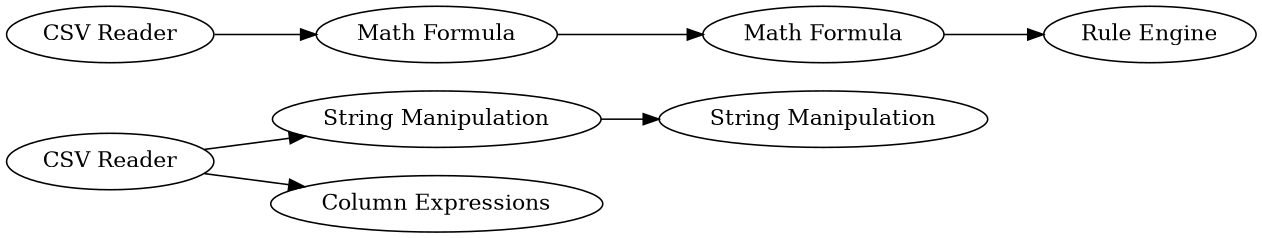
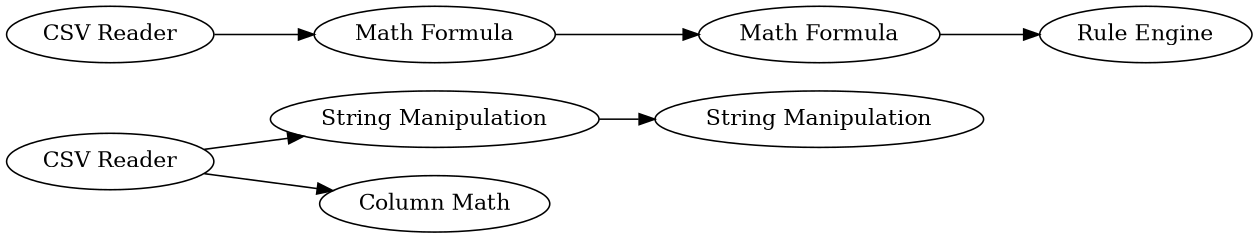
node "Column Expressions": label "Column Expressions" -> "Column Math"
